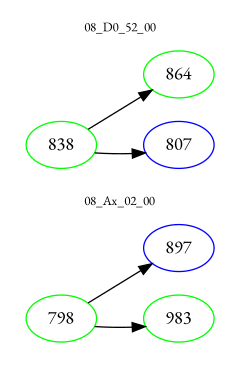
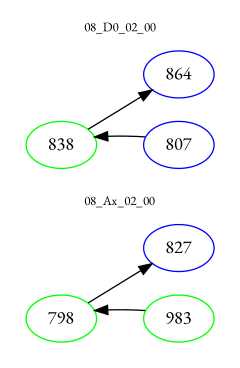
cluster "08_D0_52_00": label "08_D0_52_00" -> "08_D0_02_00"
node "864": color green -> blue
edge "838" -> "807": reversed
node "897": label "897" -> "827"
edge "798" -> "983": reversed
